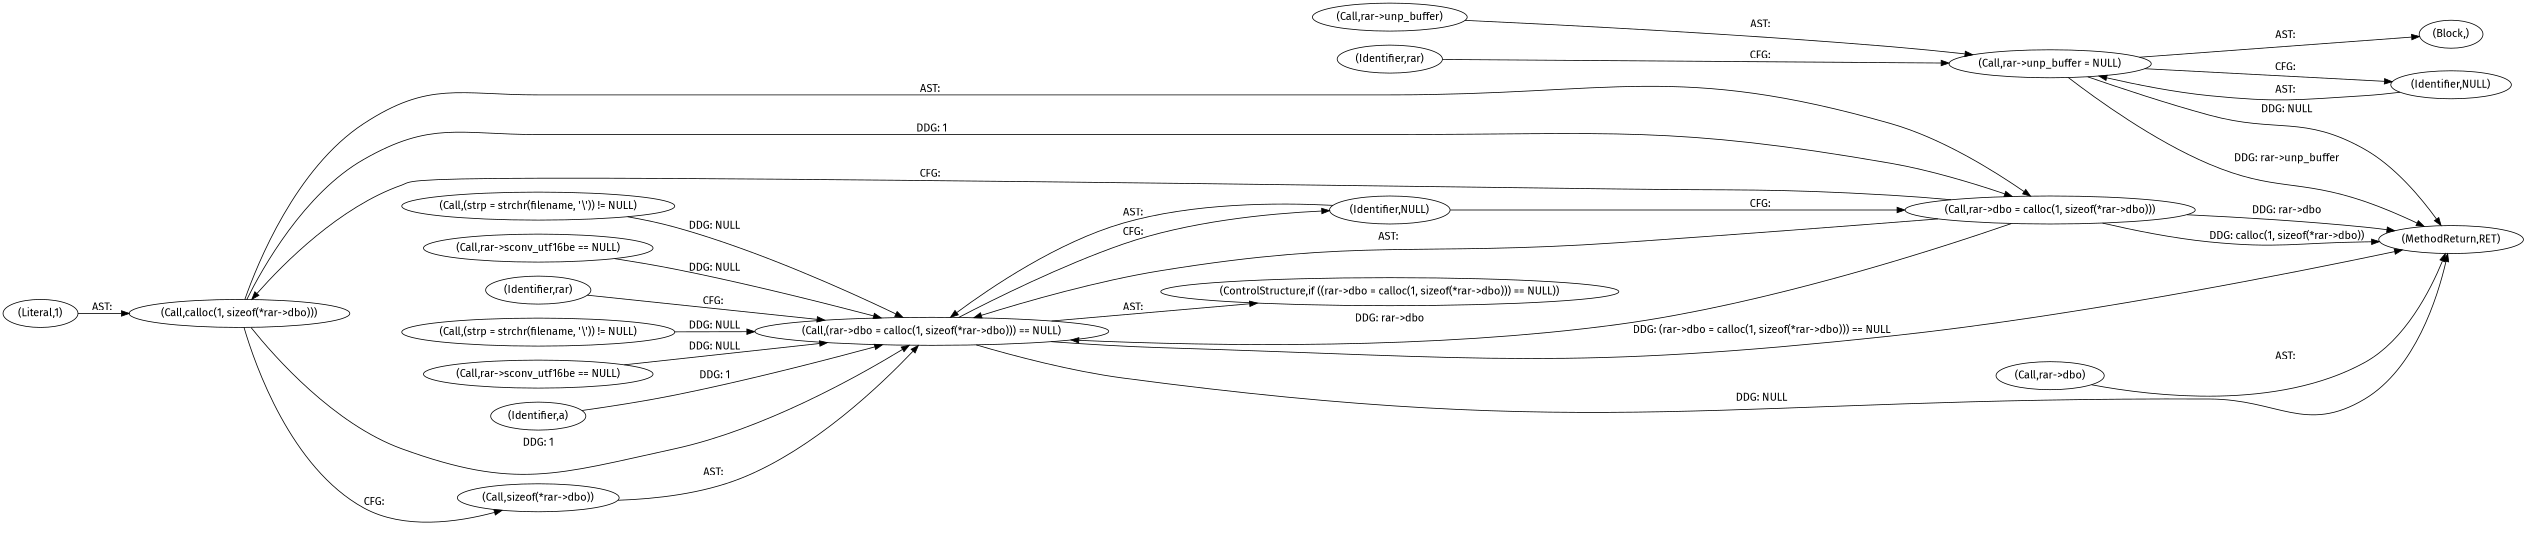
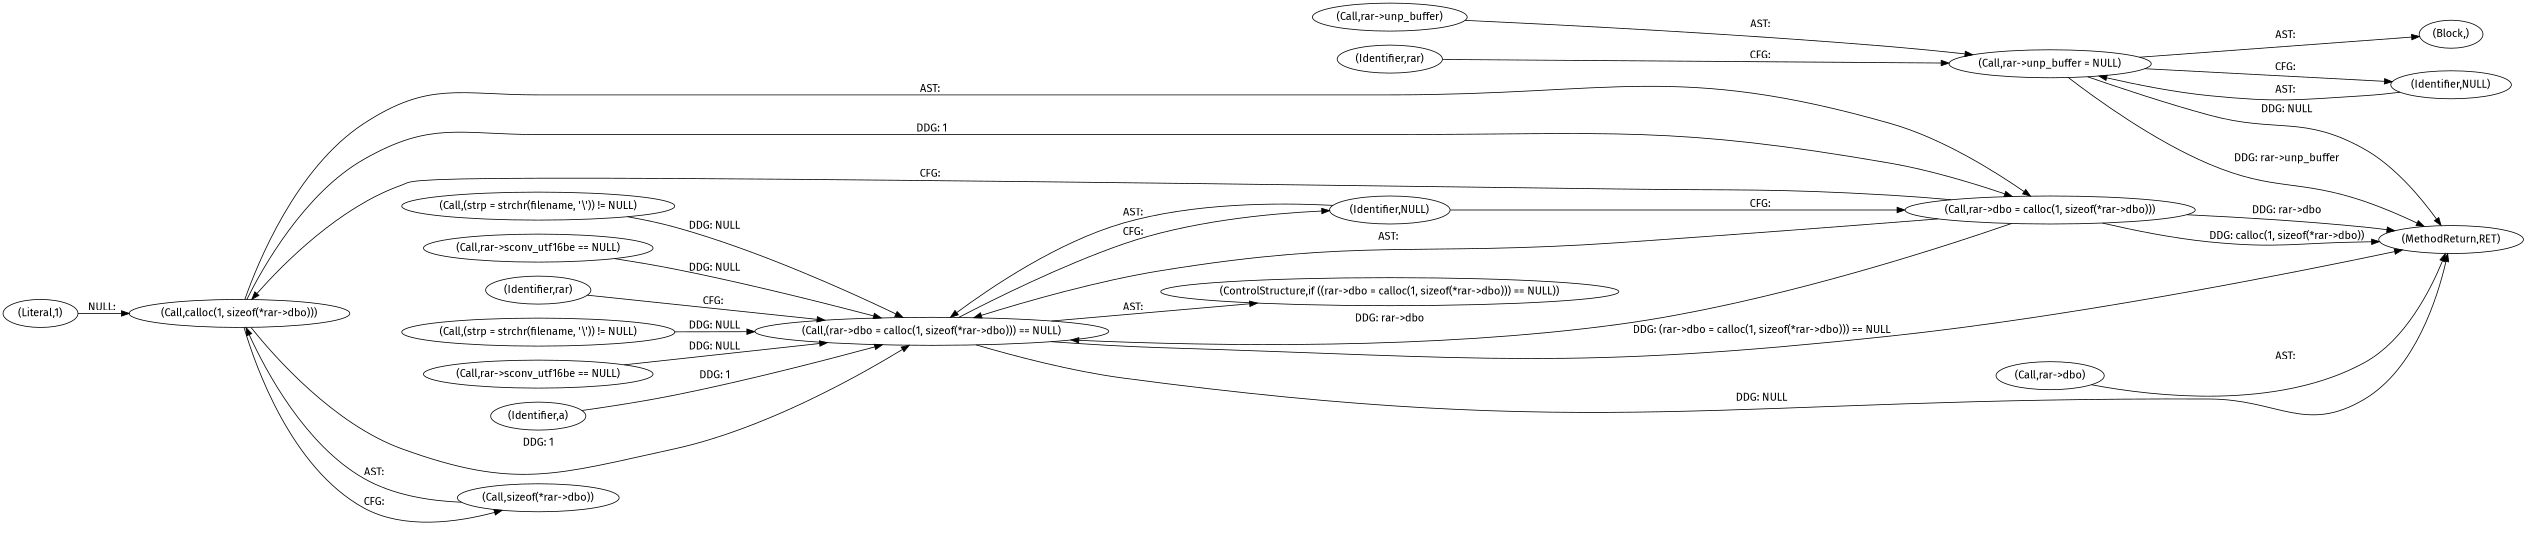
edge "(Literal,1)" -> "(Call,calloc(1, sizeof(*rar->dbo)))": label "AST: " -> "NULL: "
edge "(Call,sizeof(*rar->dbo))" -> "(Call,(rar->dbo = calloc(1, sizeof(*rar->dbo))) == NULL)": now "(Call,sizeof(*rar->dbo))" -> "(Call,calloc(1, sizeof(*rar->dbo)))"
